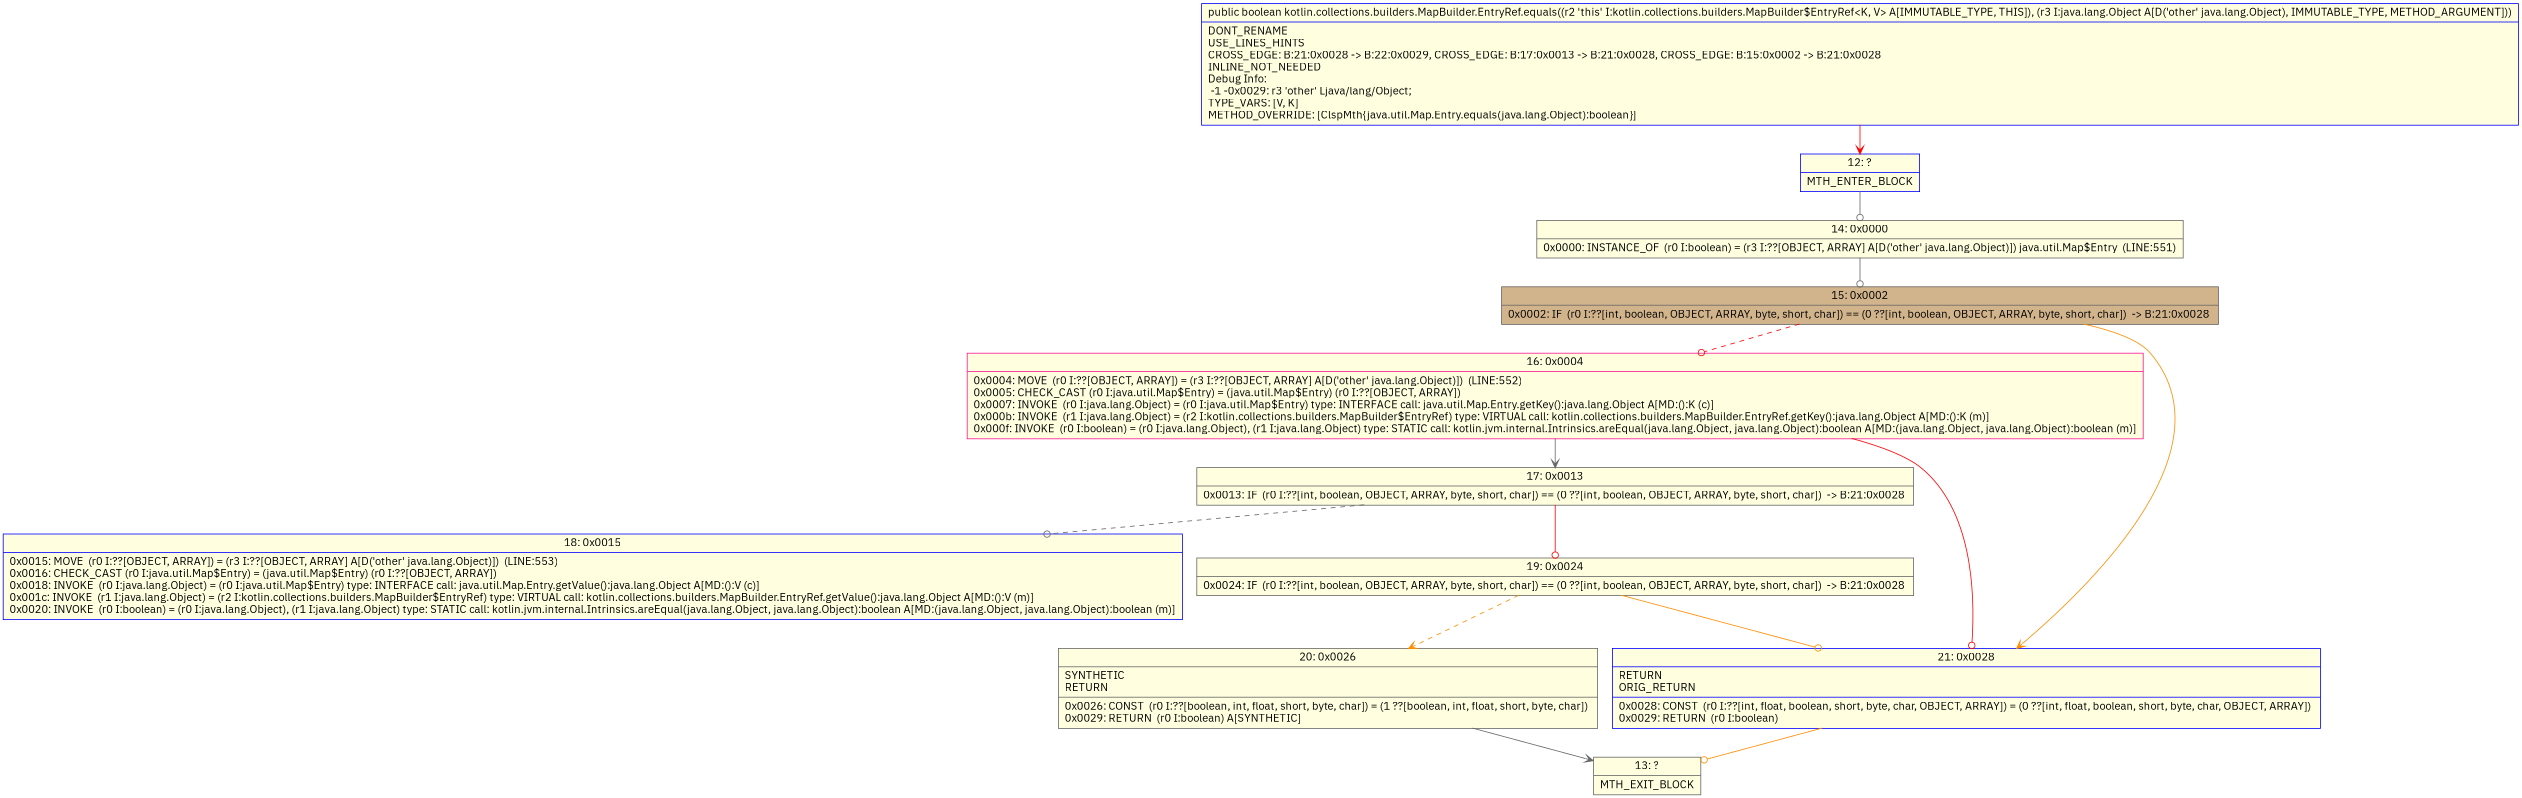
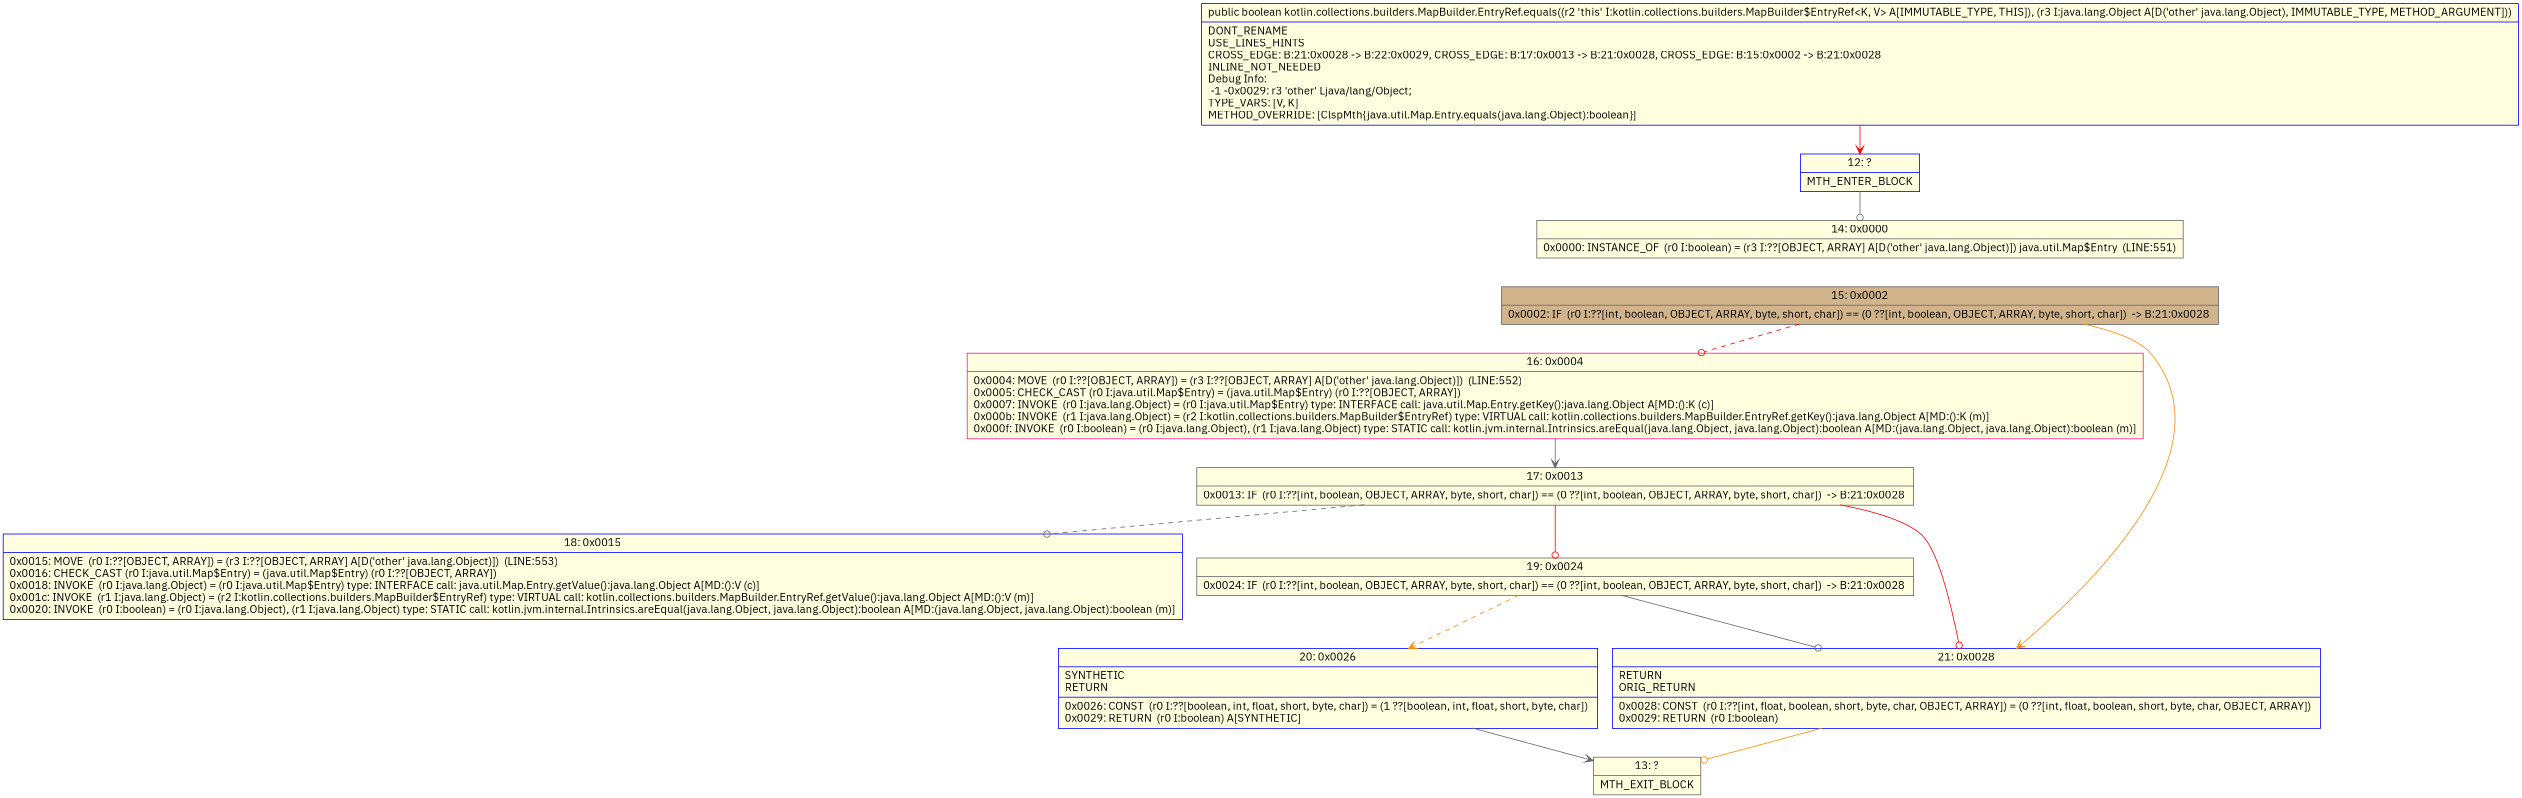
edge "14: 0x0000" -> "15: 0x0002": removed
edge "16: 0x0004" -> "21: 0x0028": now "17: 0x0013" -> "21: 0x0028"
edge "19: 0x0024" -> "21: 0x0028": color darkorange -> gray40
node "20: 0x0026": color gray40 -> blue
